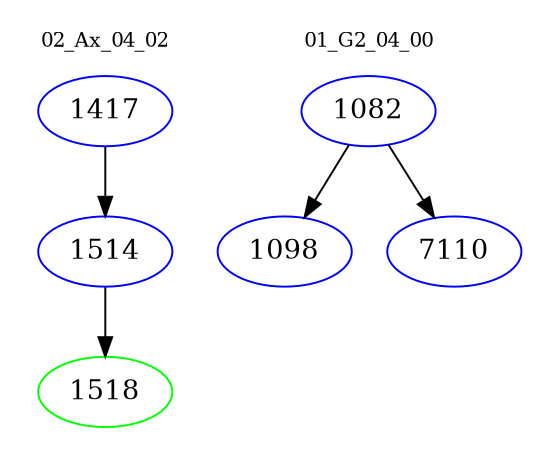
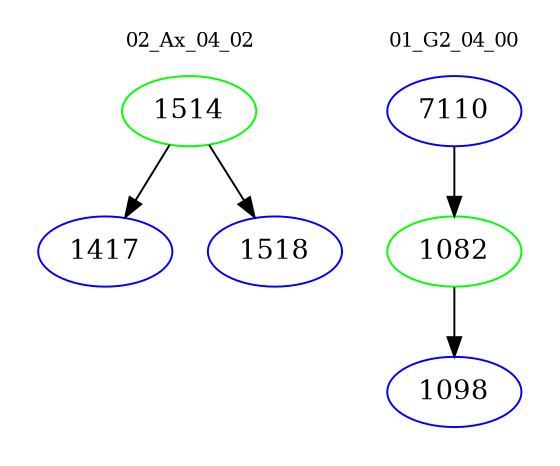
node "1082": color blue -> green
edge "1417" -> "1514": reversed
edge "1082" -> "7110": reversed
node "1514": color blue -> green
node "1518": color green -> blue
